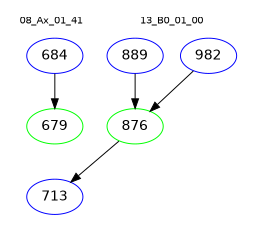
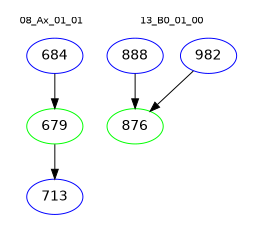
cluster "08_Ax_01_41": label "08_Ax_01_41" -> "08_Ax_01_01"
node "889": label "889" -> "888"
edge "876" -> "713": now "679" -> "713"
